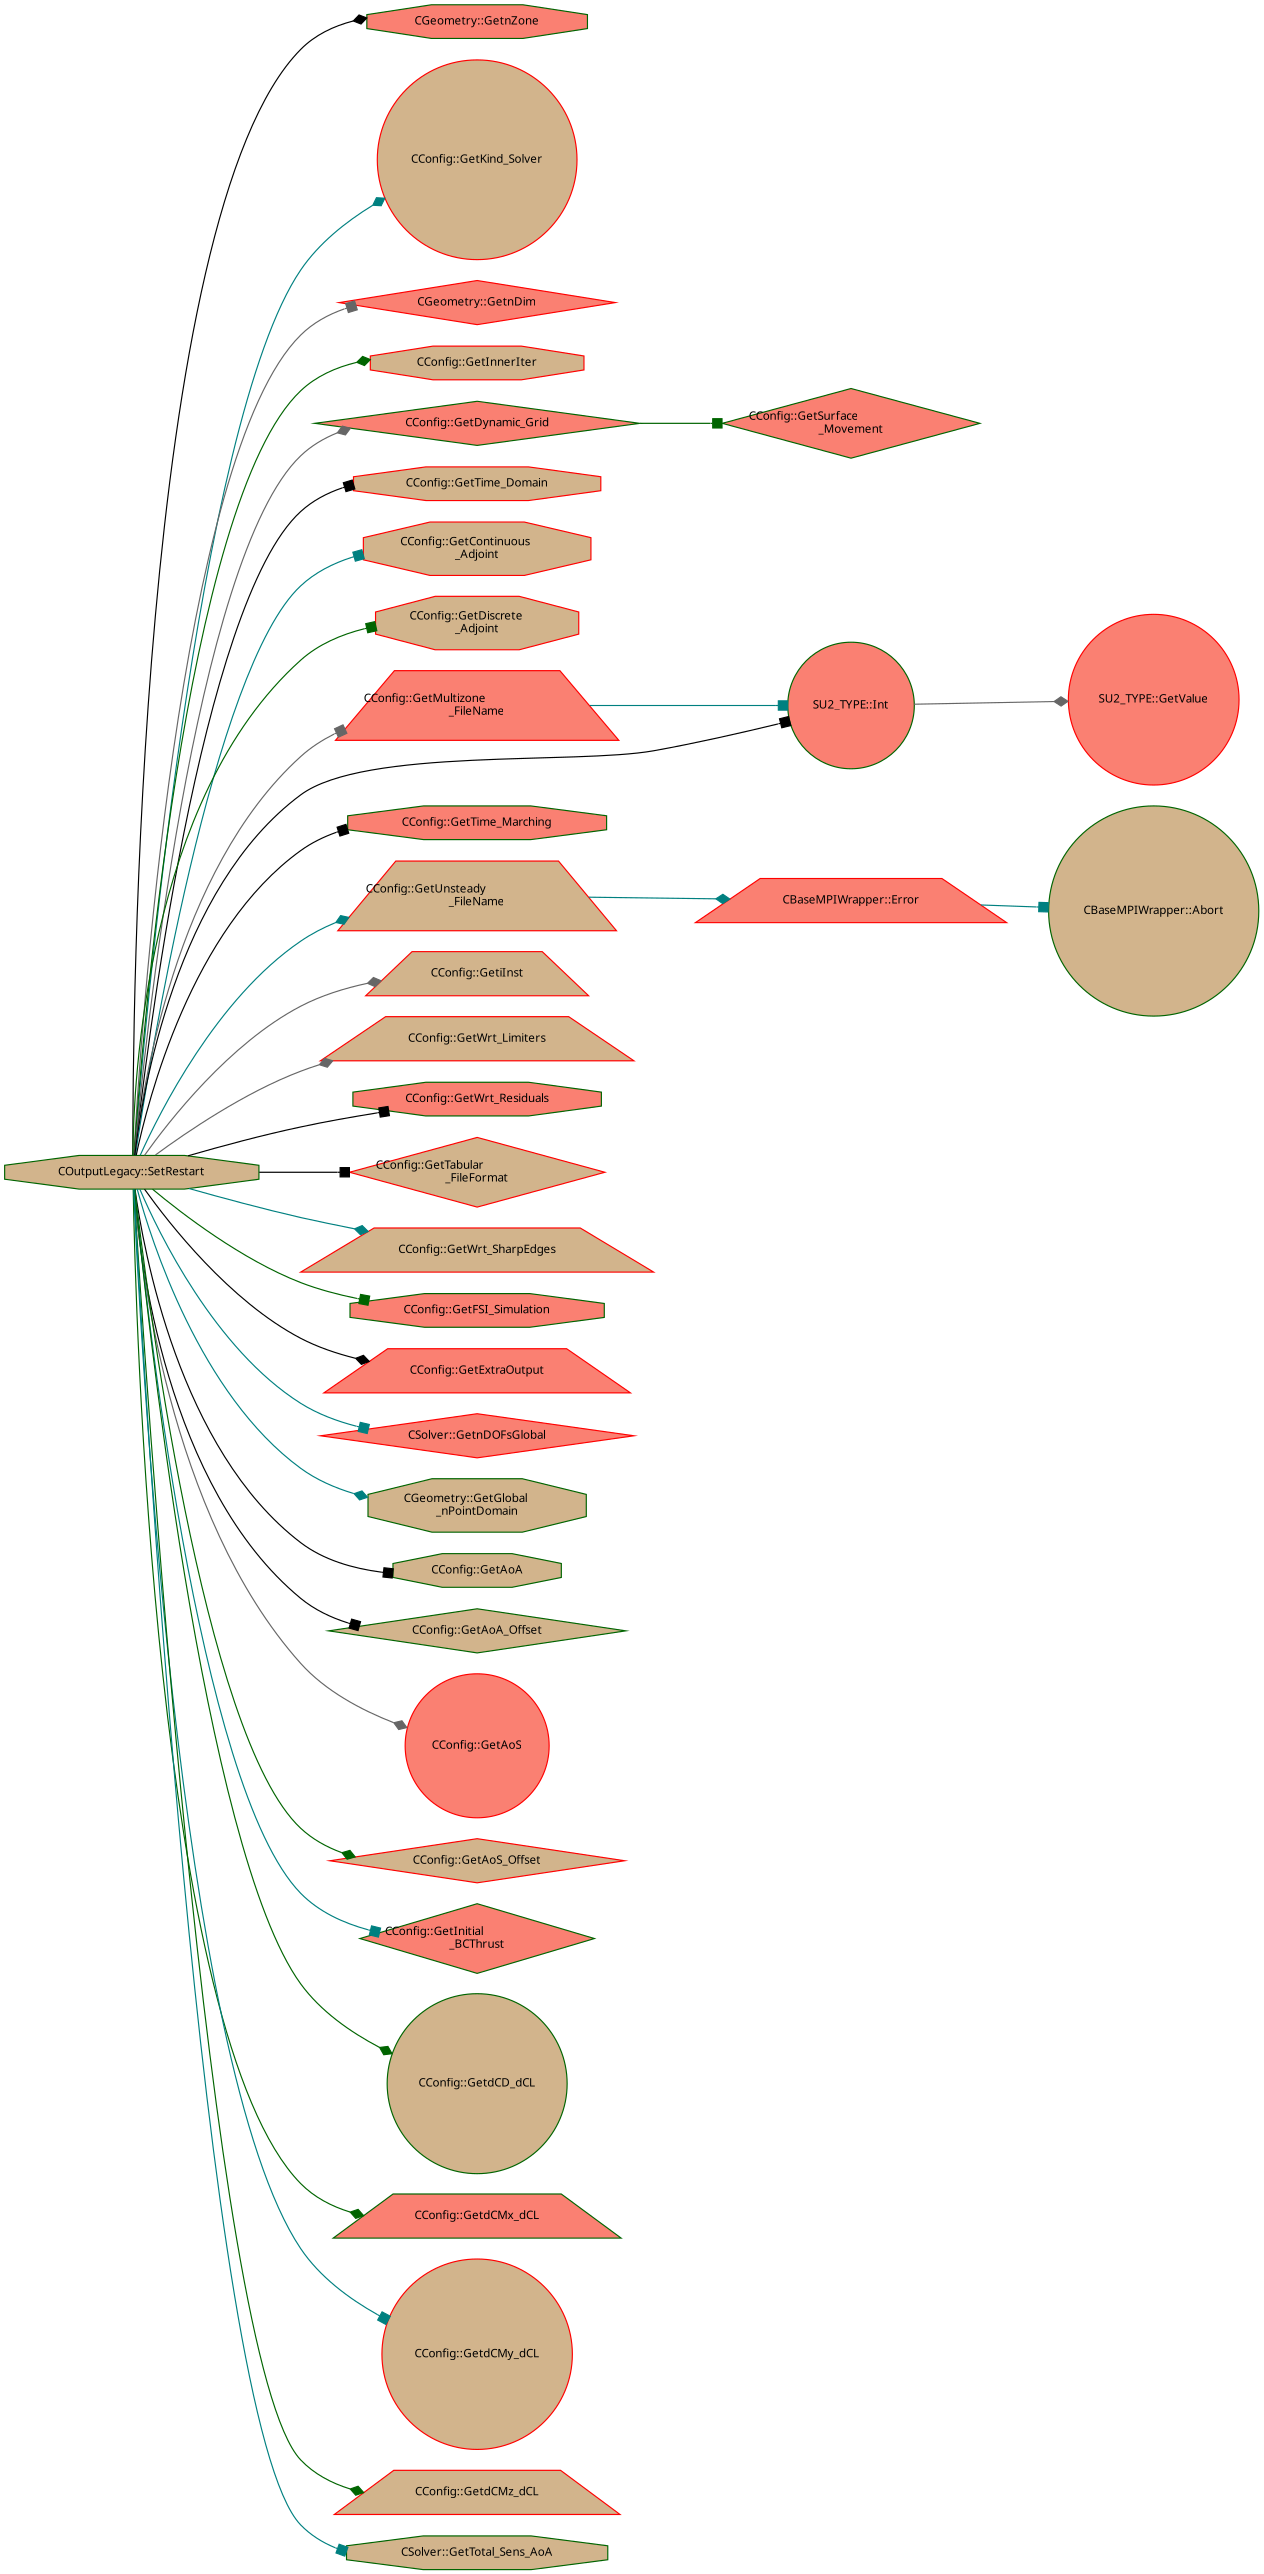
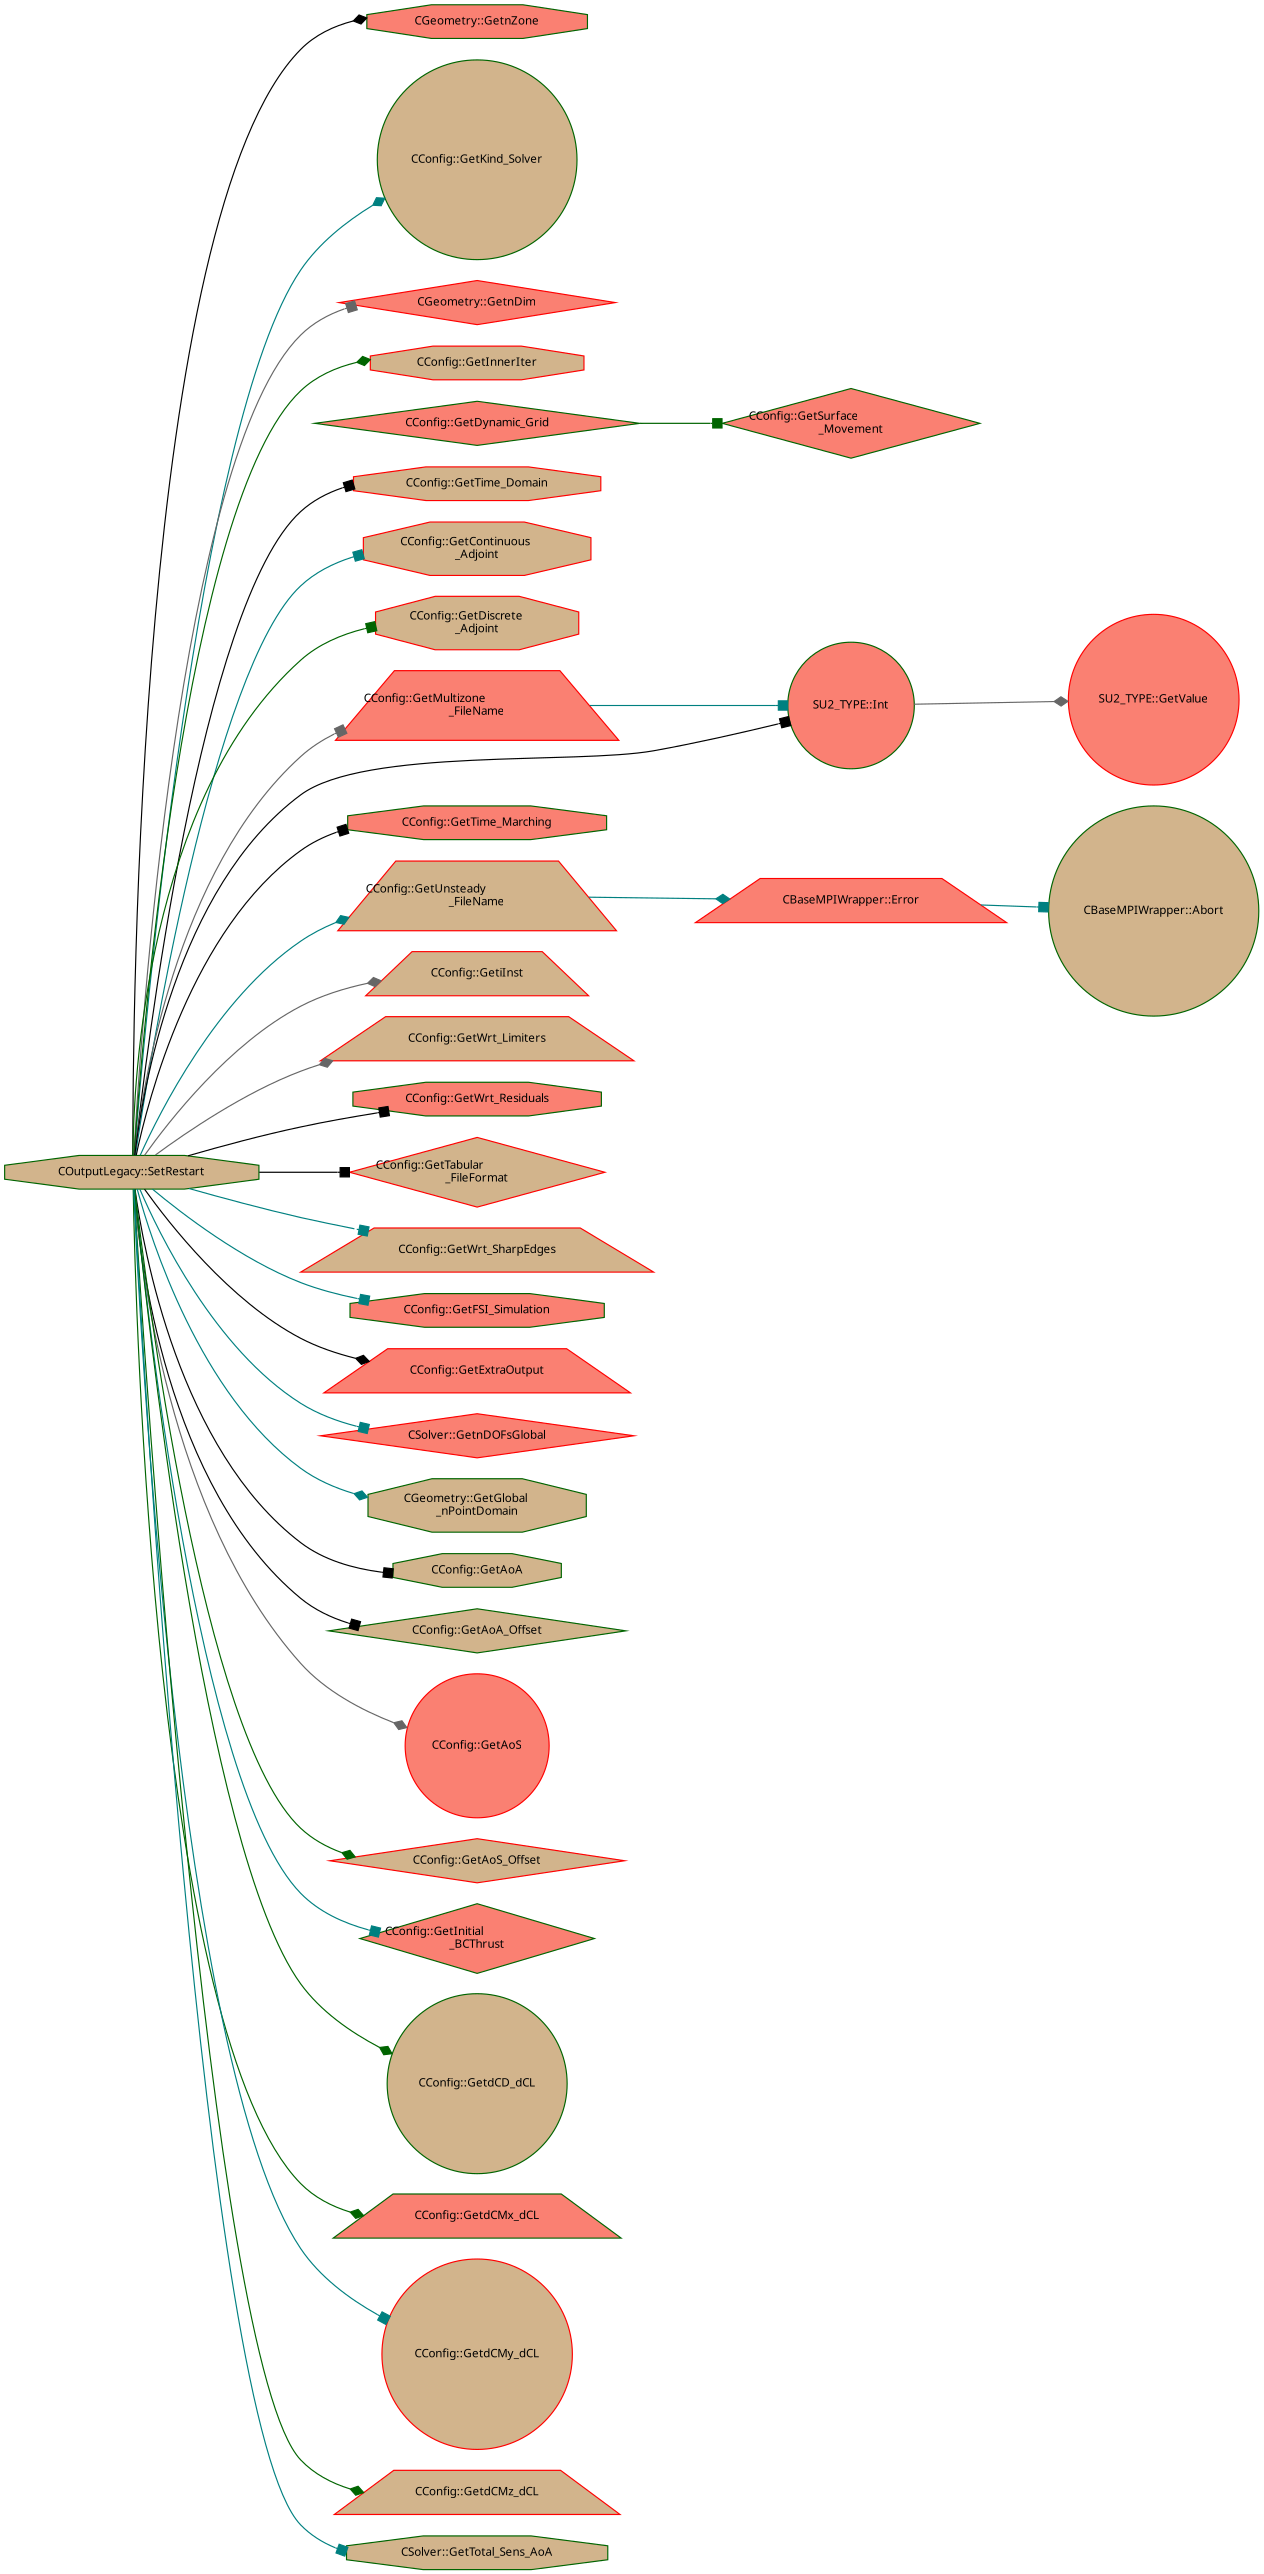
node "CConfig::GetKind_Solver": color red -> darkgreen
edge "COutputLegacy::SetRestart" -> "CConfig::GetDynamic_Grid": removed
edge "COutputLegacy::SetRestart" -> "CConfig::GetWrt_SharpEdges": arrowhead diamond -> box
edge "COutputLegacy::SetRestart" -> "CConfig::GetFSI_Simulation": color darkgreen -> teal
